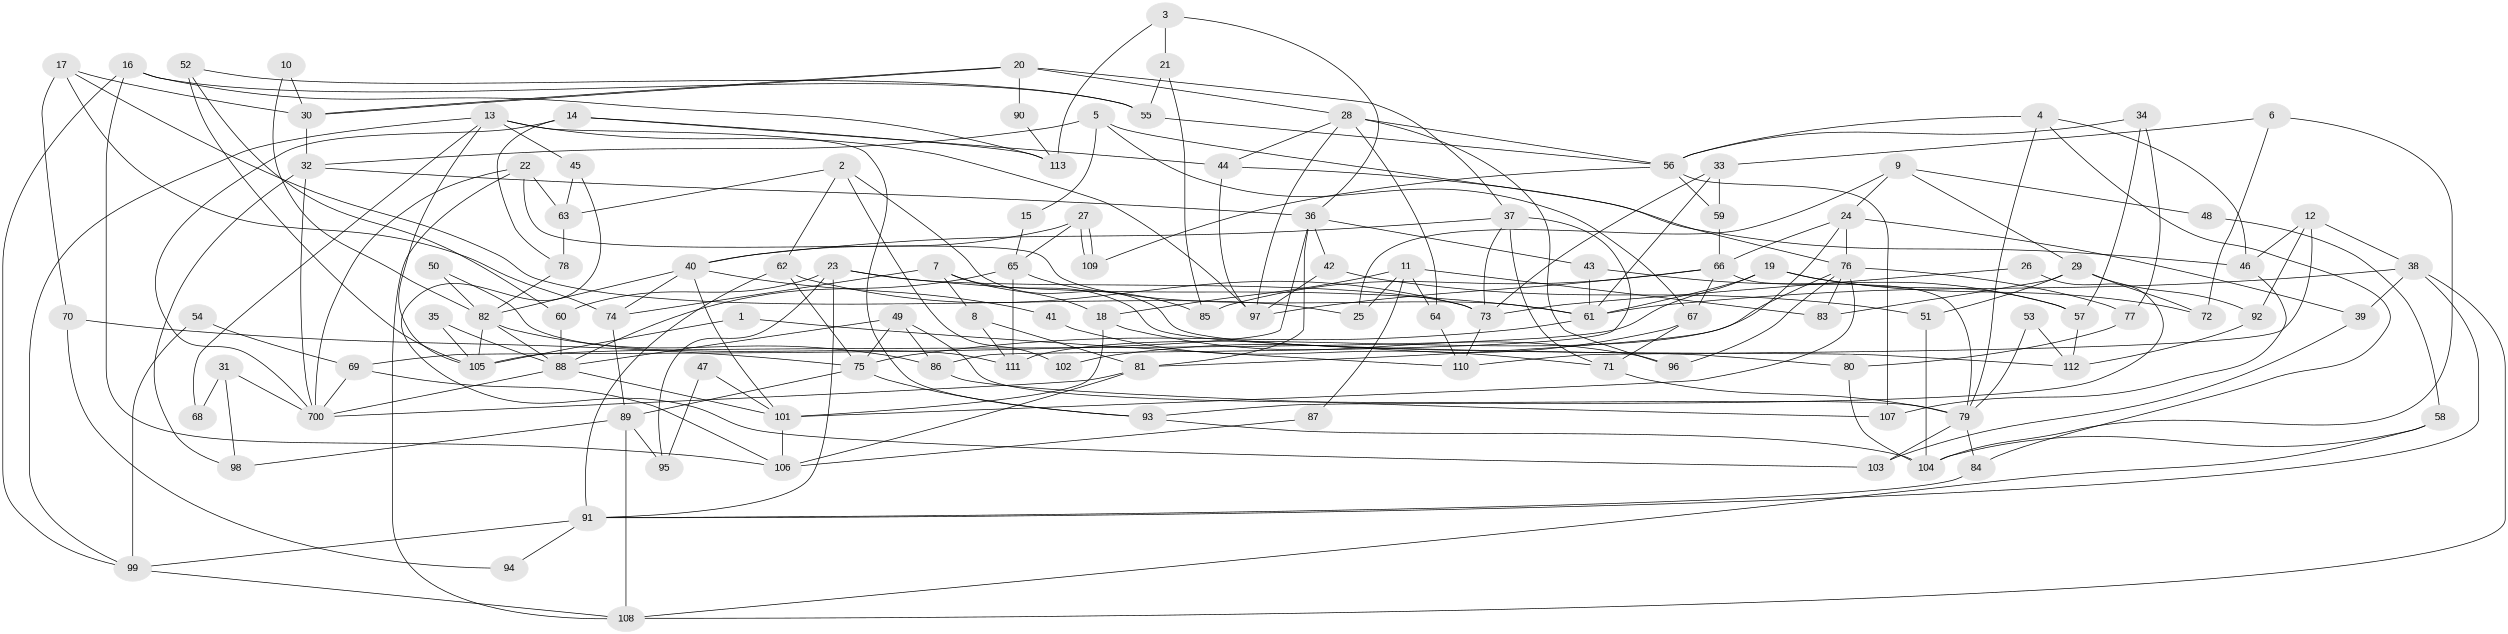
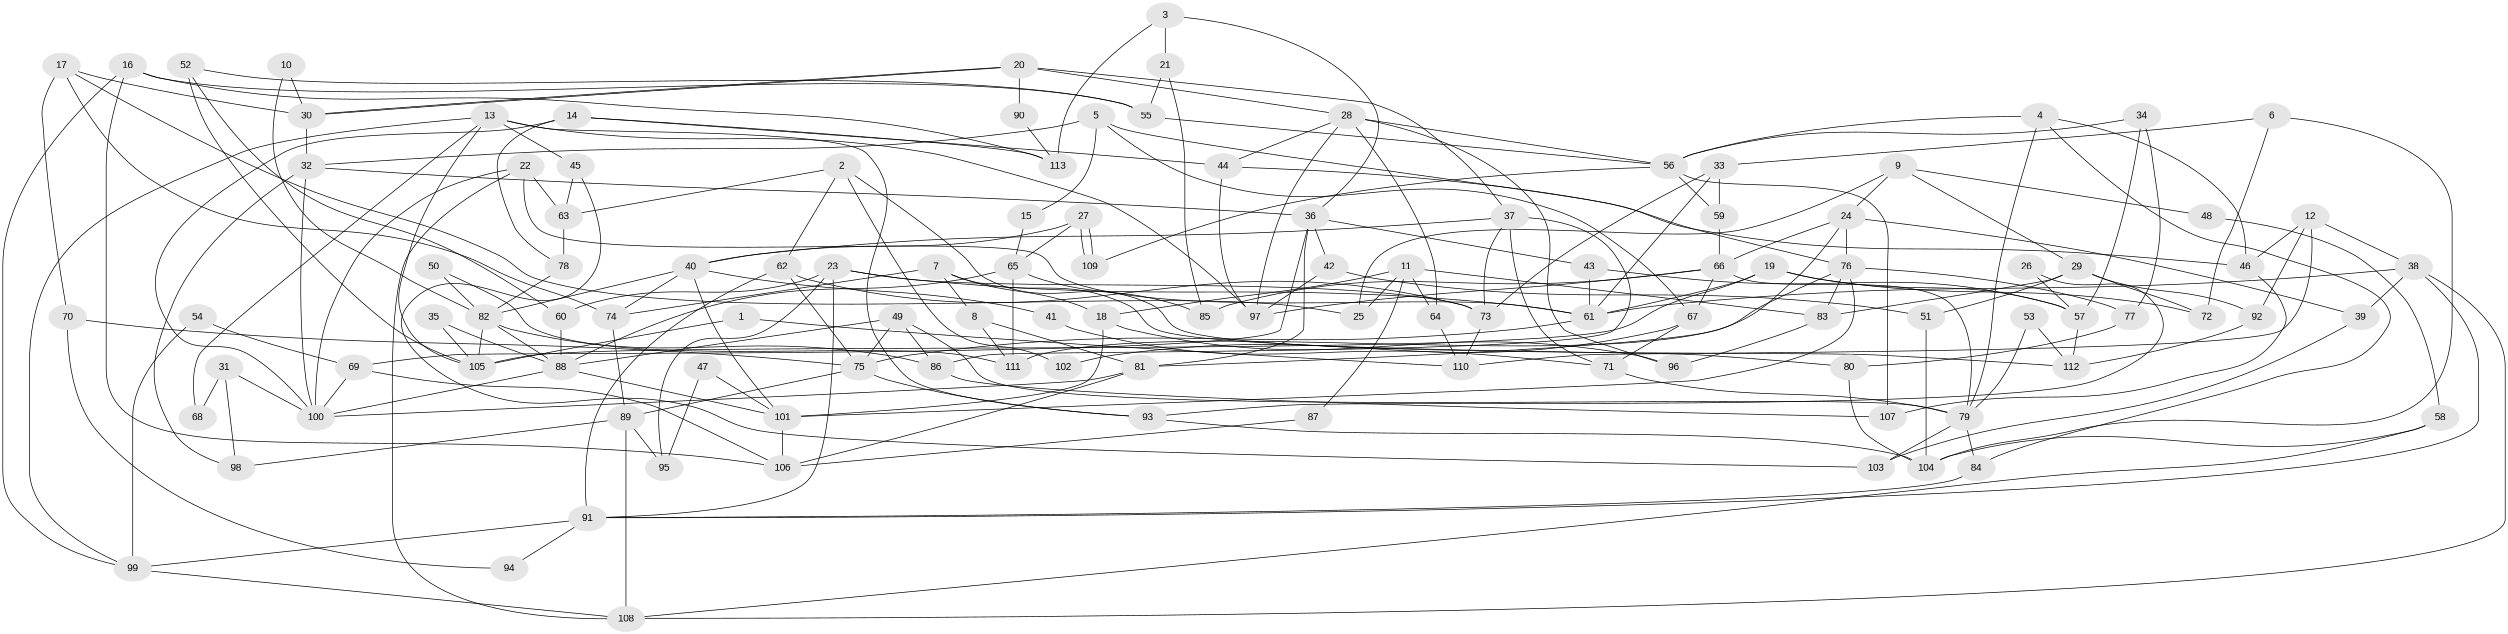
edge "26" -- "73": now "26" -- "57"
edge "76" -- "96": now "83" -- "96"
node "700": label "700" -> "100"
